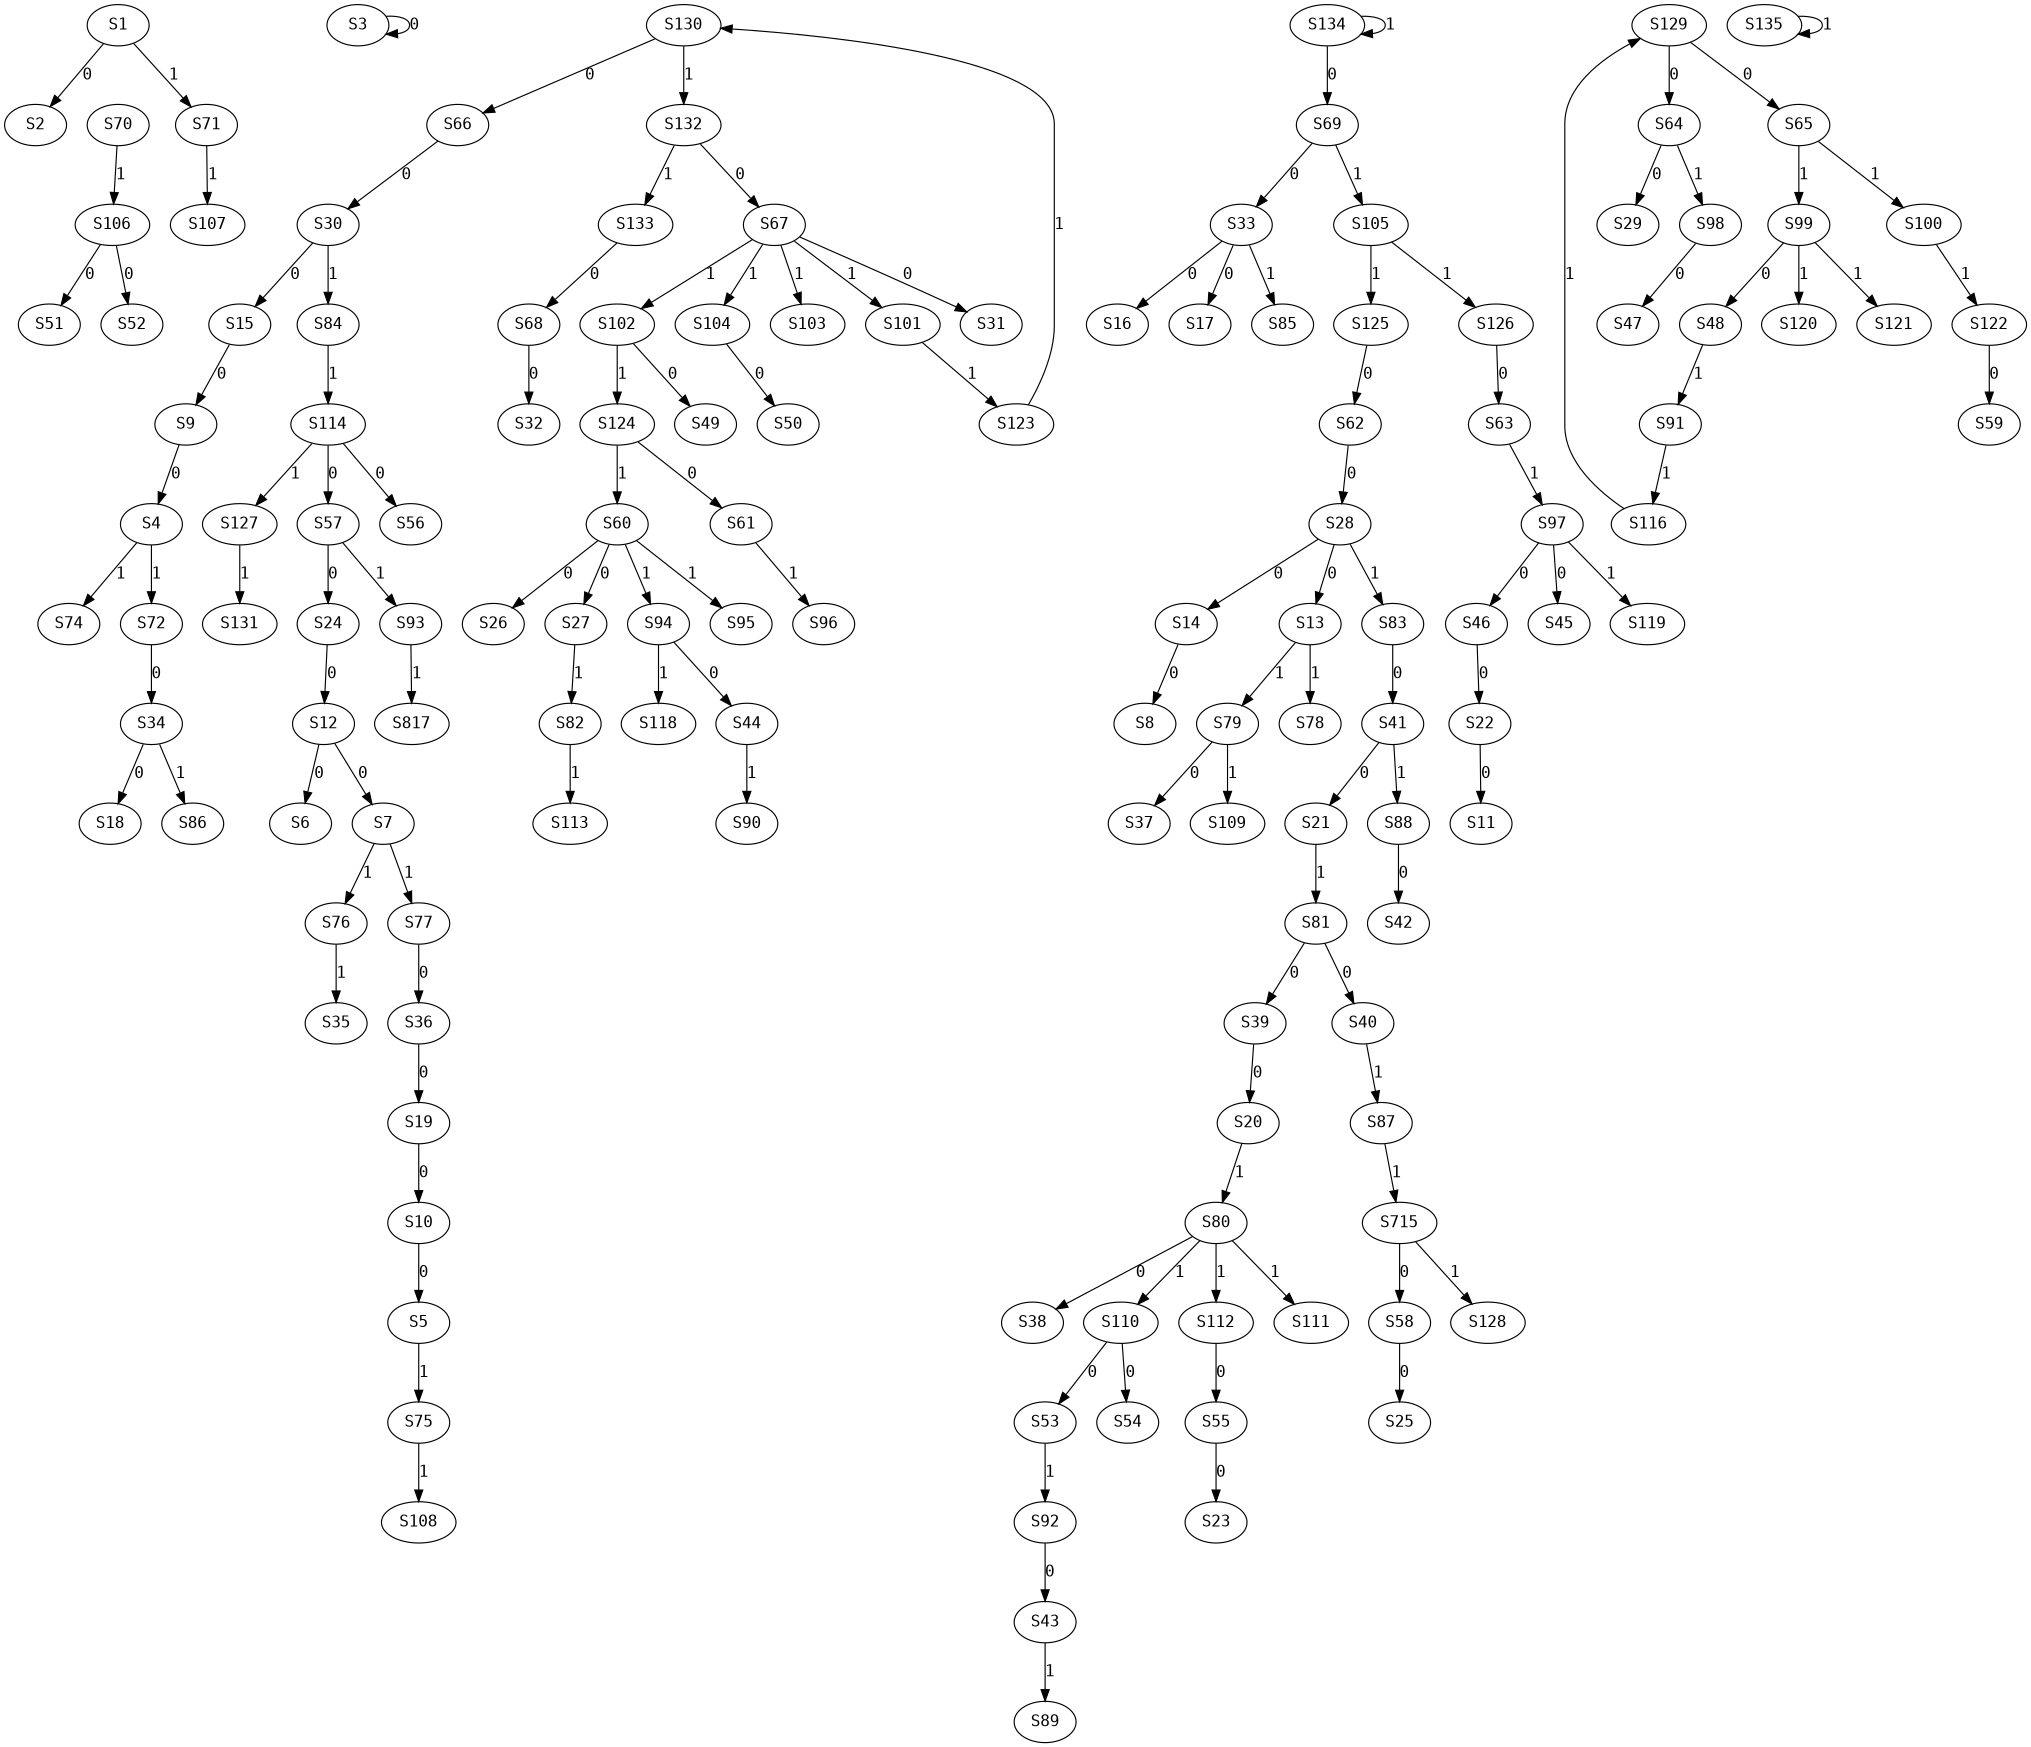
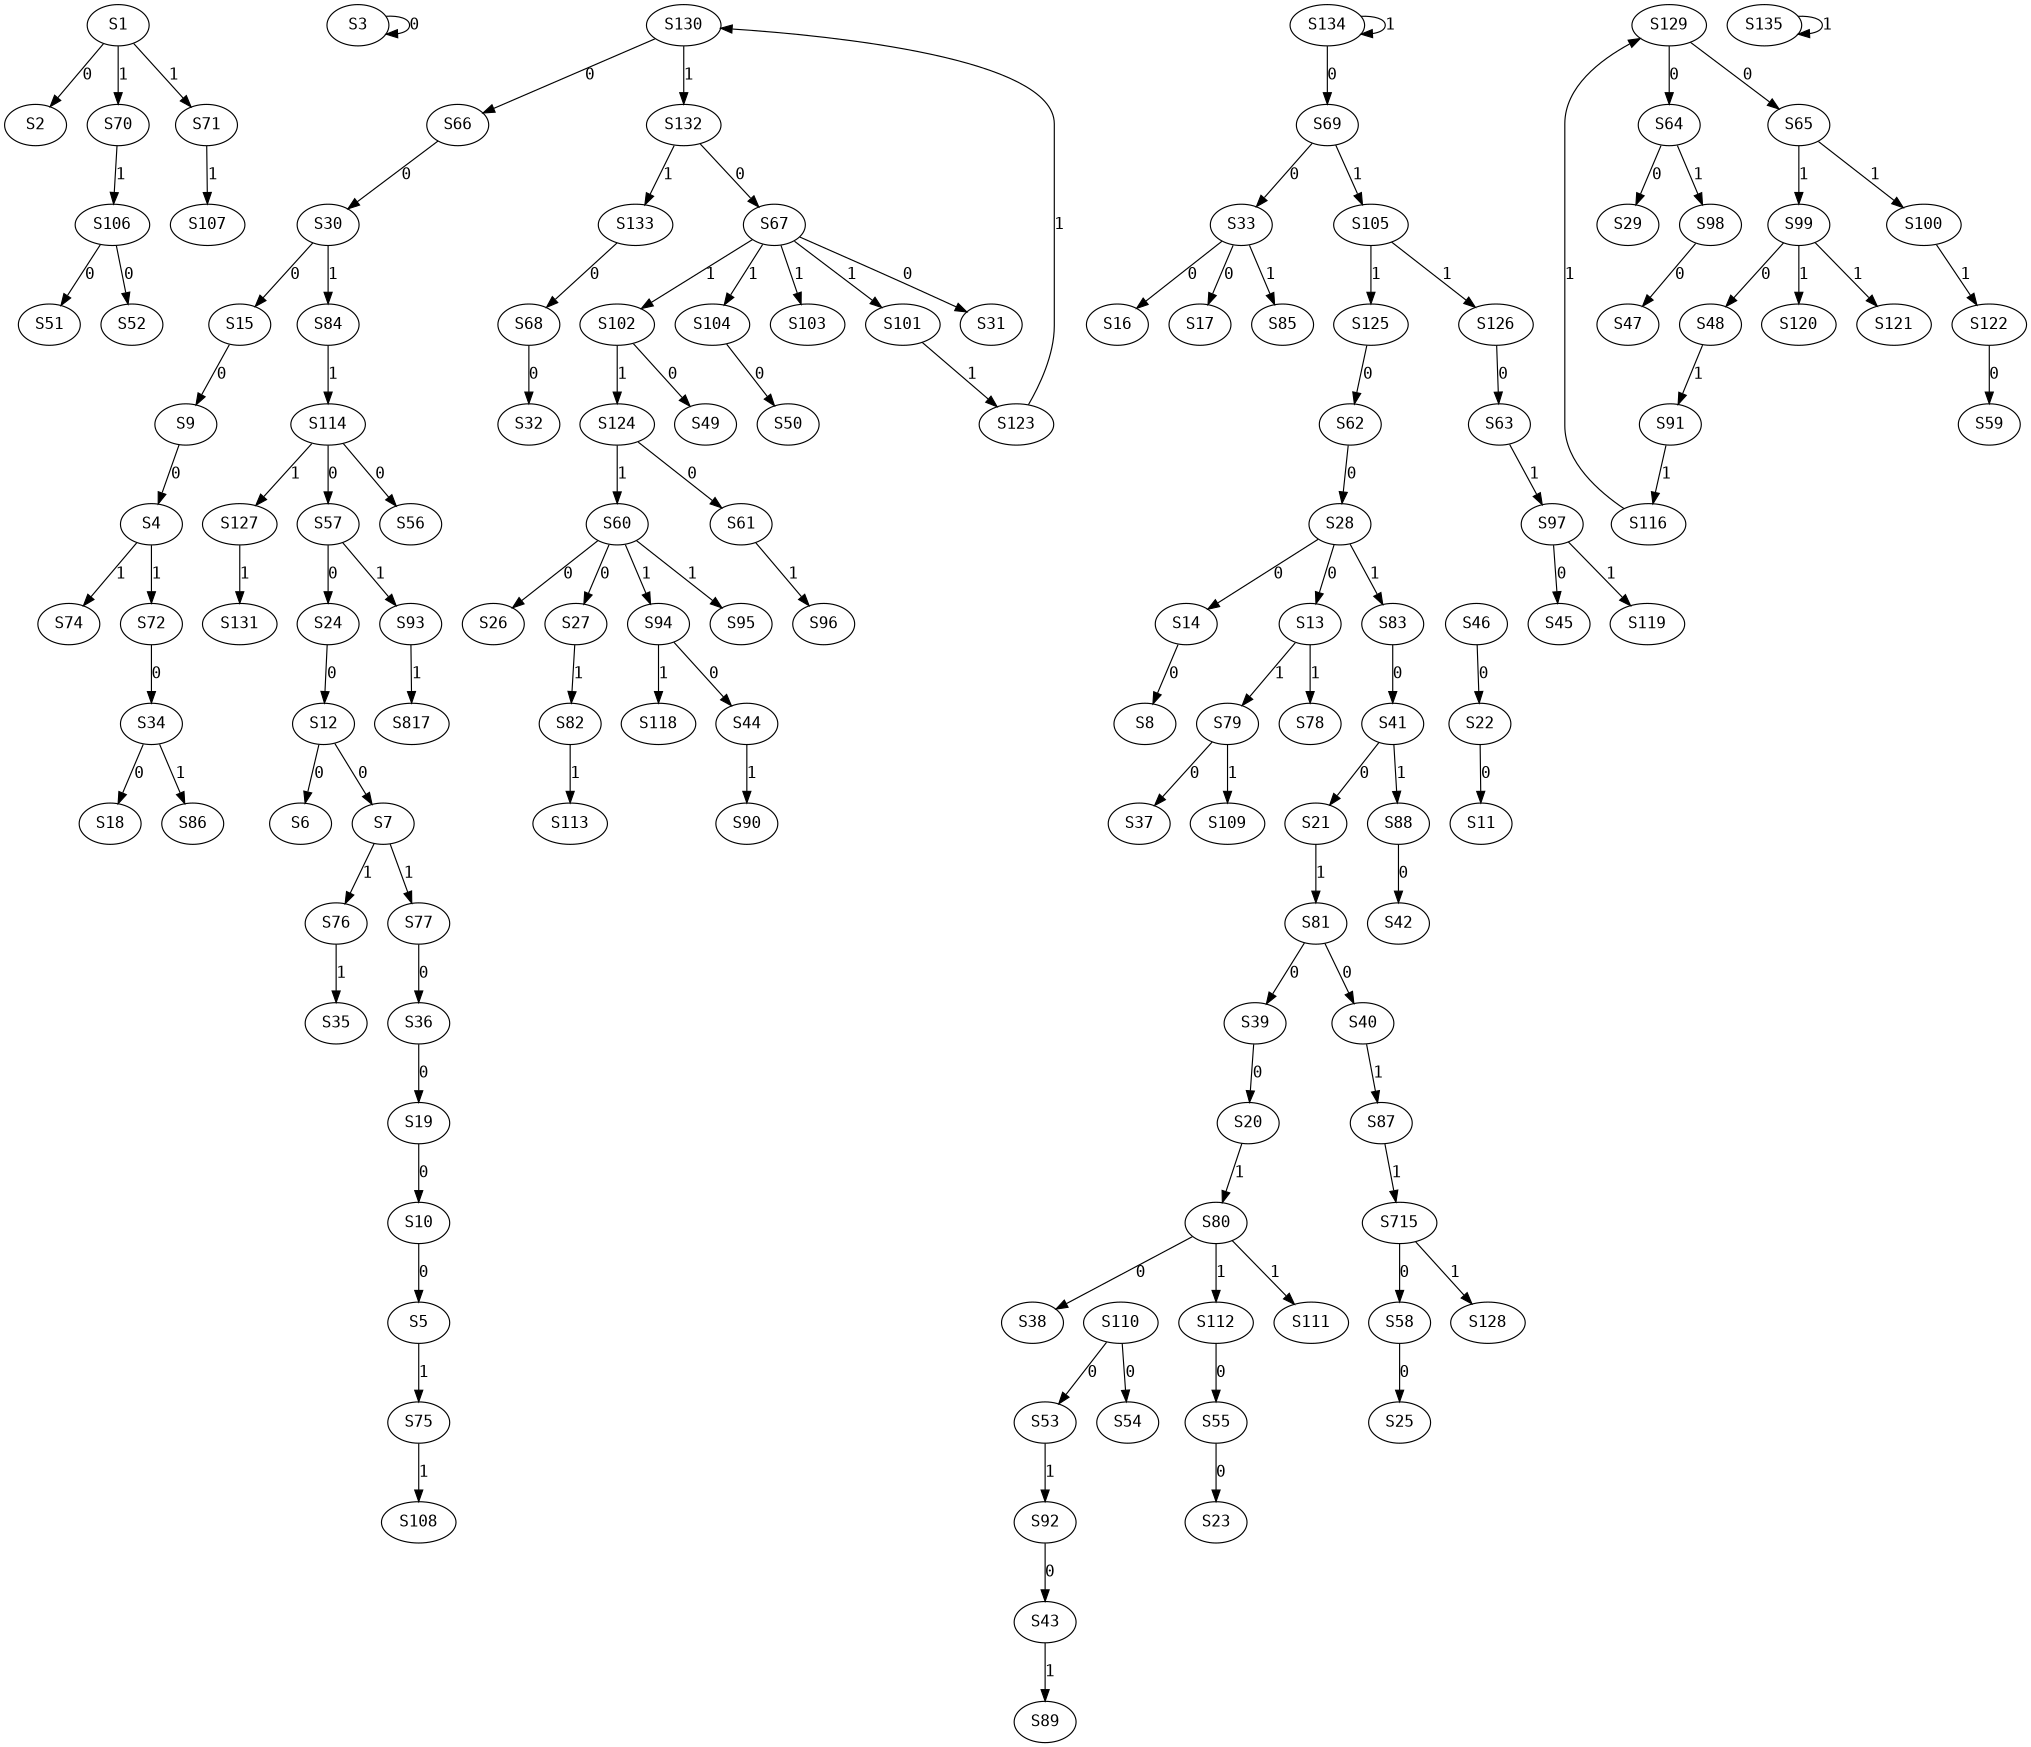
edge "S1" -> "S70": added, label "1"
edge "S97" -> "S46": removed, label "0"
edge "S80" -> "S110": removed, label "1"
